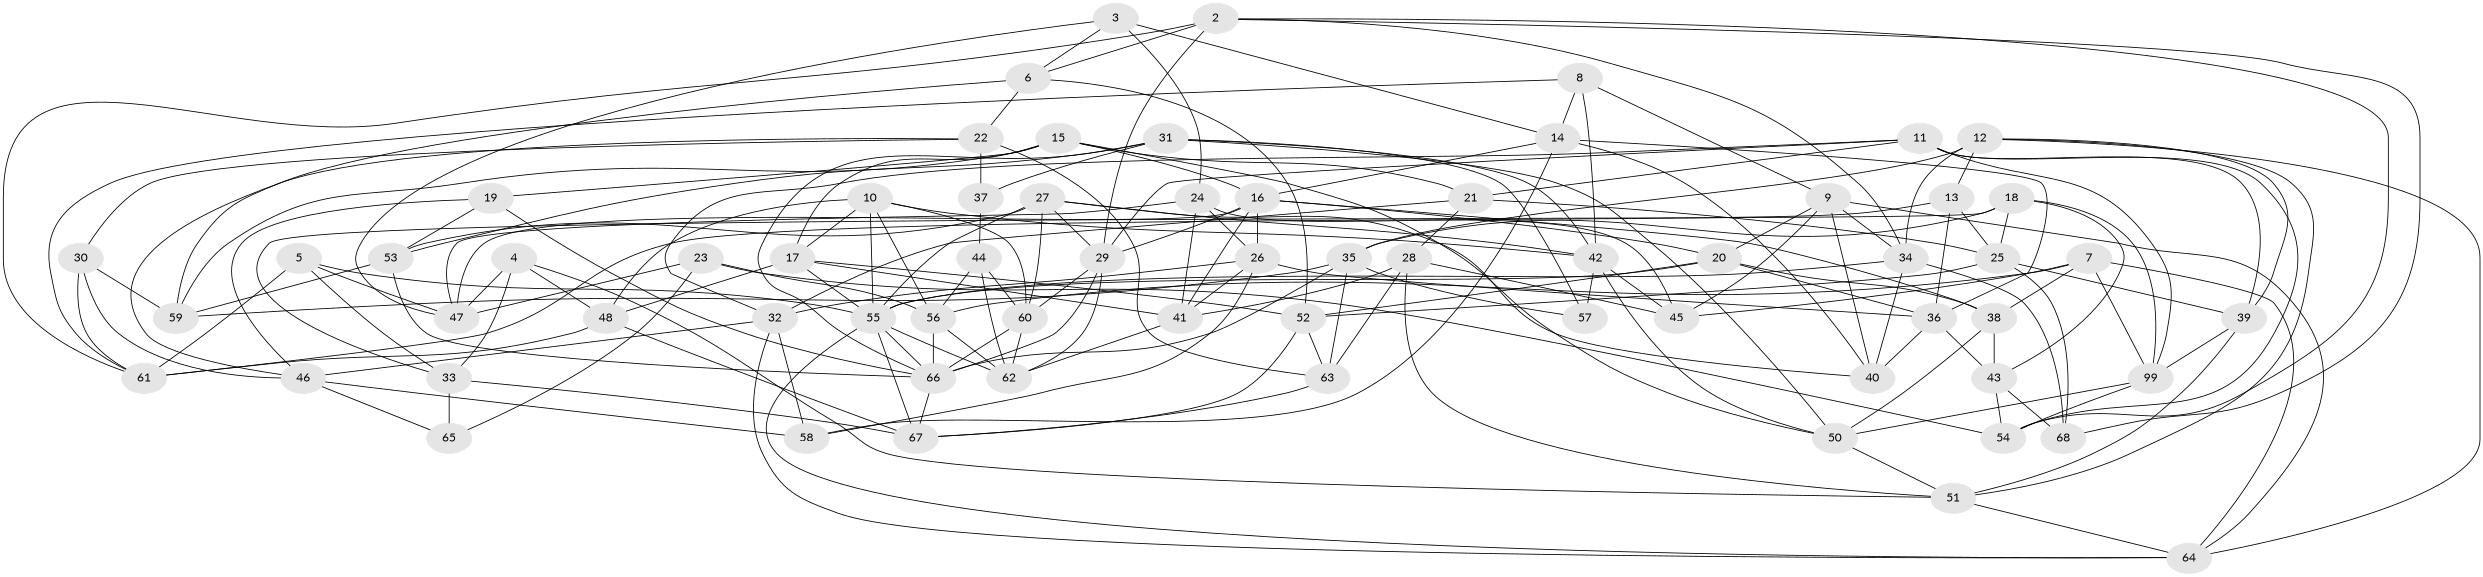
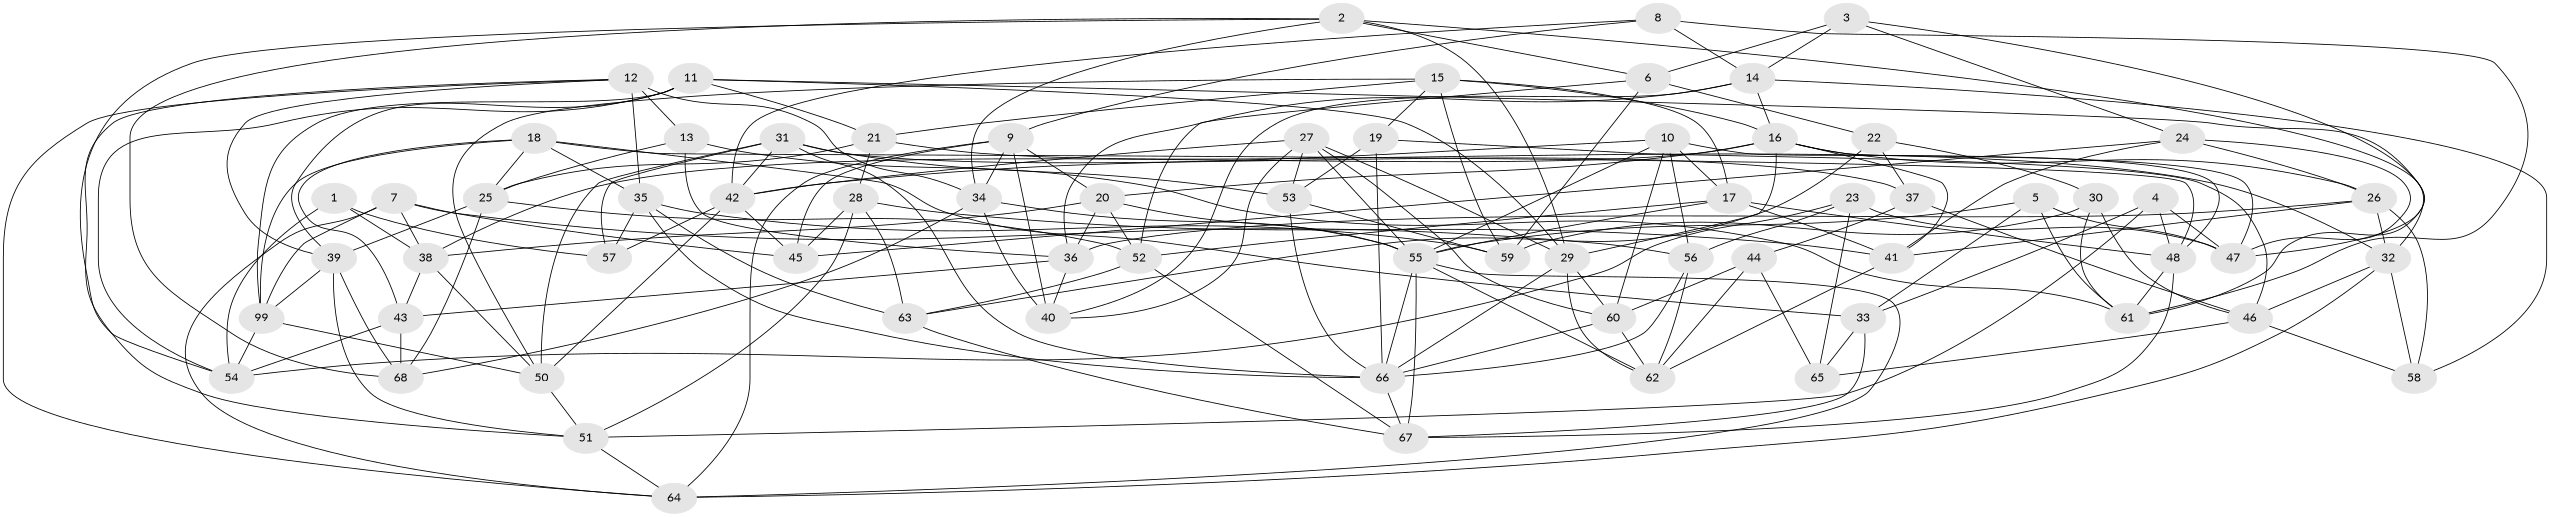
edge "22" -- "46": now "37" -- "46"
edge "18" -- "48": added
node "1": added
edge "44" -- "56": now "44" -- "65"
edge "39" -- "68": added
